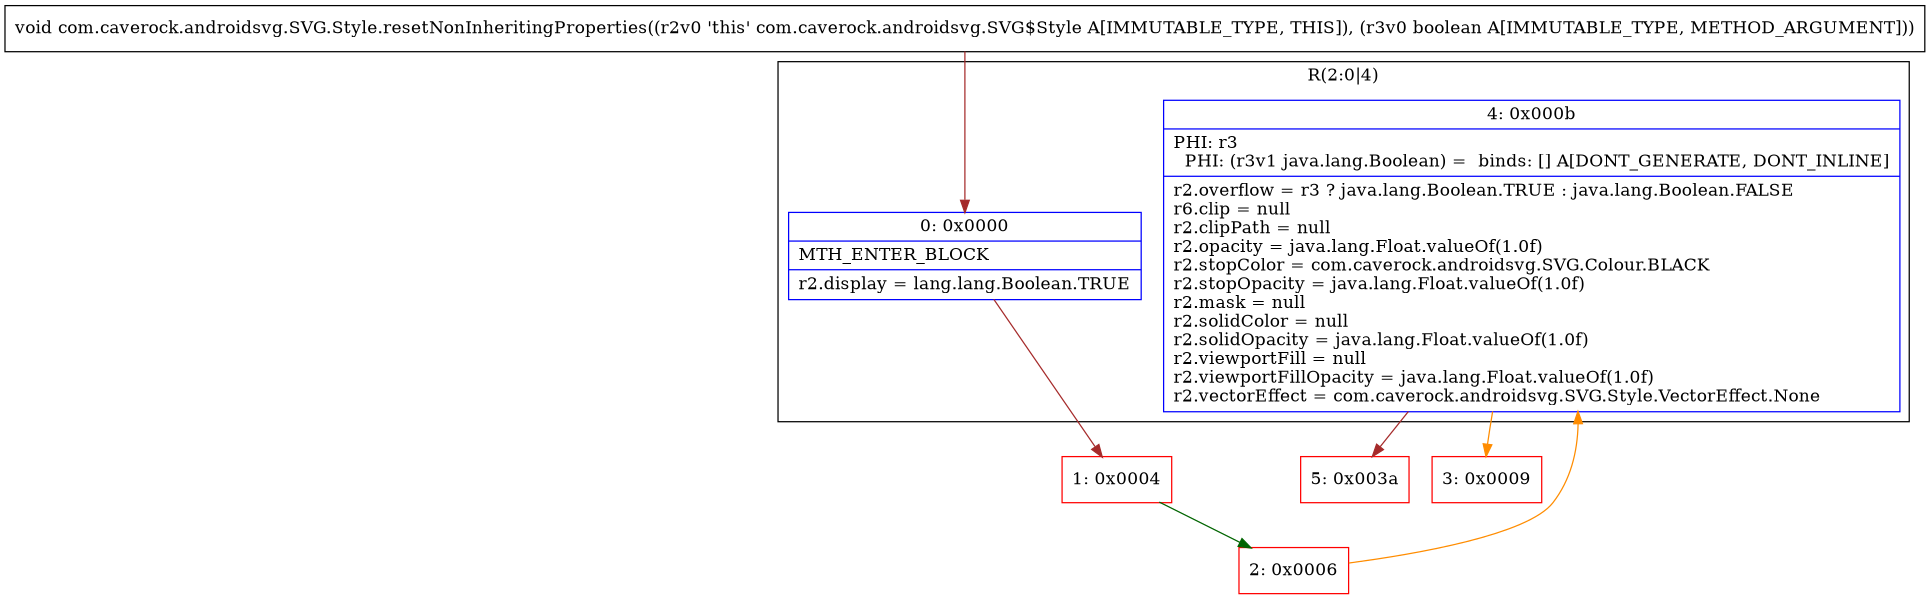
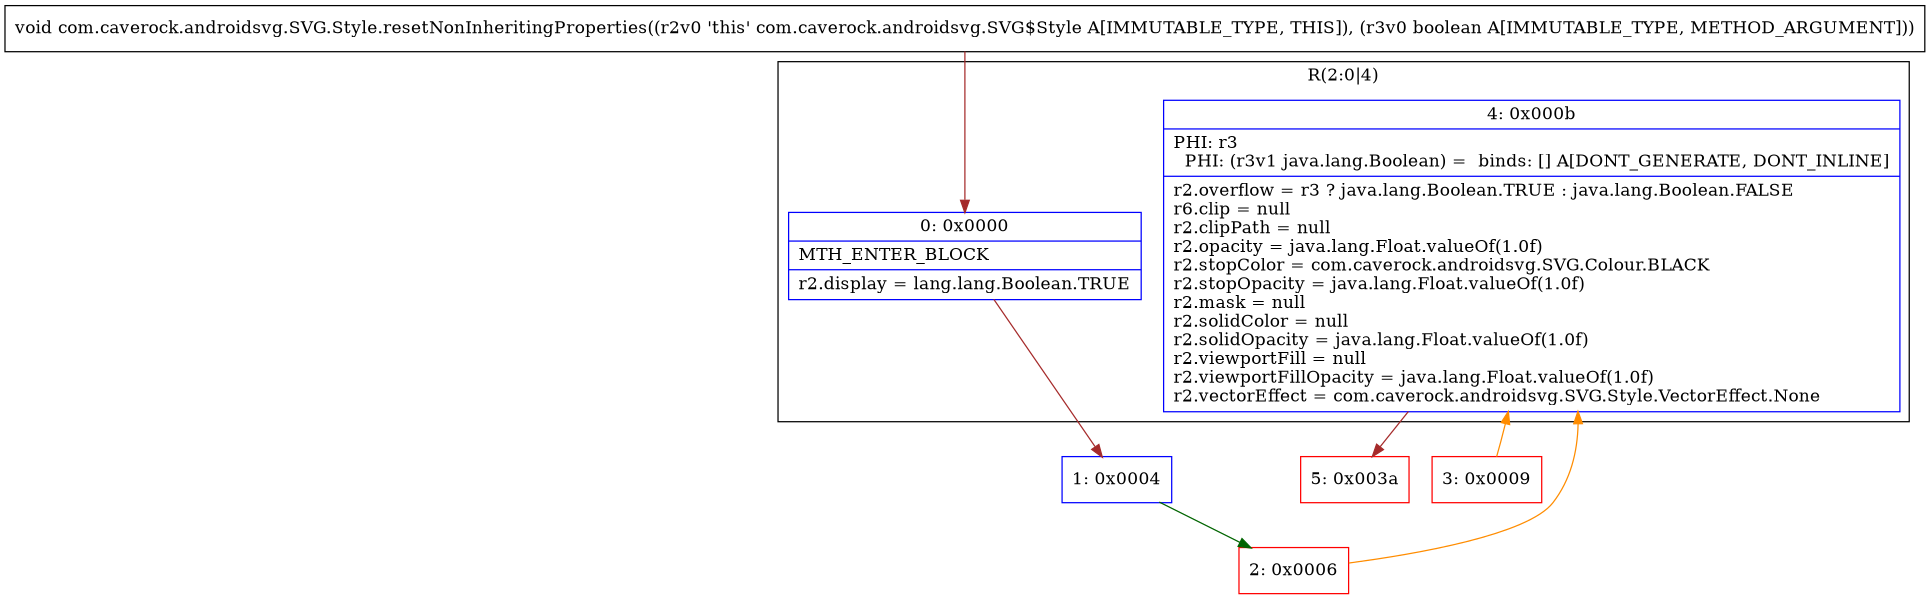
edge "4: 0x000b" -> "3: 0x0009": reversed
node "1: 0x0004": color red -> blue
